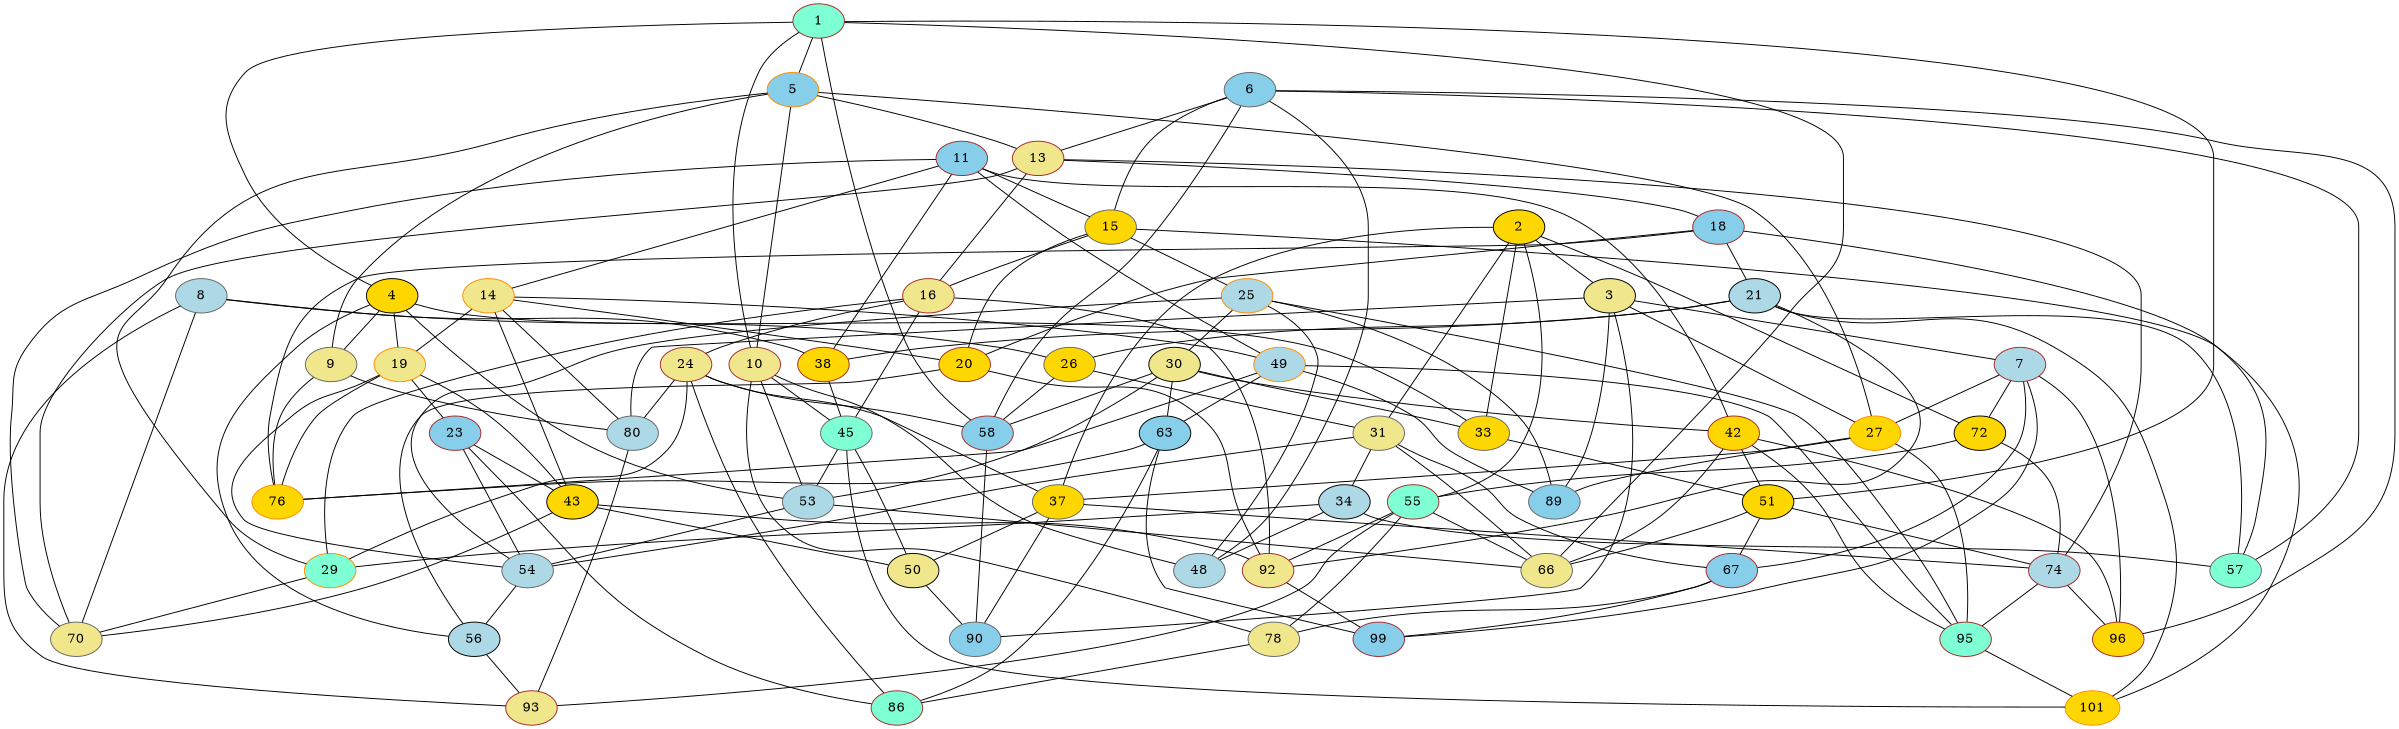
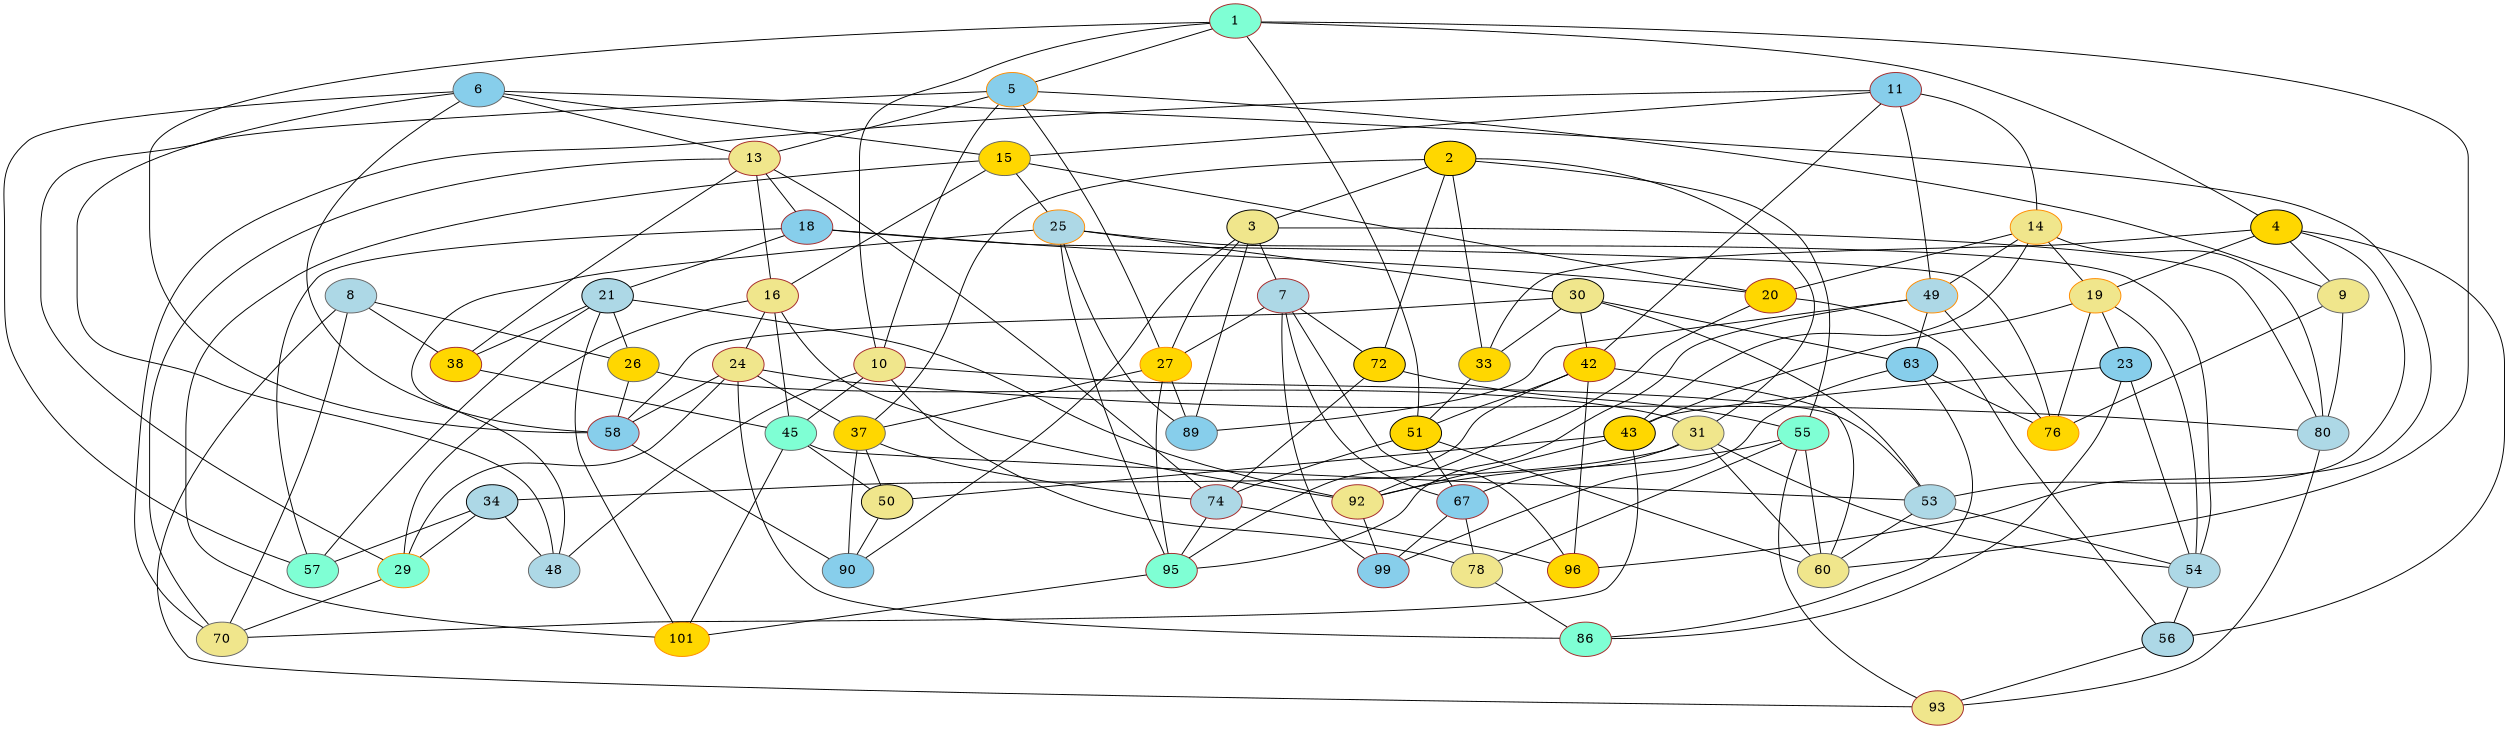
edge "11" -- "38": now "13" -- "38"
node "23": color brown -> black
node "66": label "66" -> "60"
